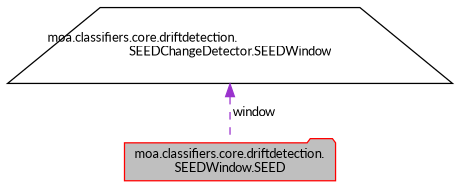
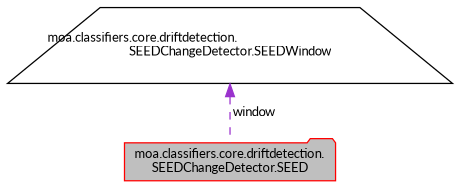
node "moa.classifiers.core.driftdetection. SEEDWindow.SEED": label "moa.classifiers.core.driftdetection. SEEDWindow.SEED" -> "moa.classifiers.core.driftdetection. SEEDChangeDetector.SEED"
